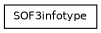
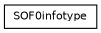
node "SOF3infotype": label "SOF3infotype" -> "SOF0infotype"
